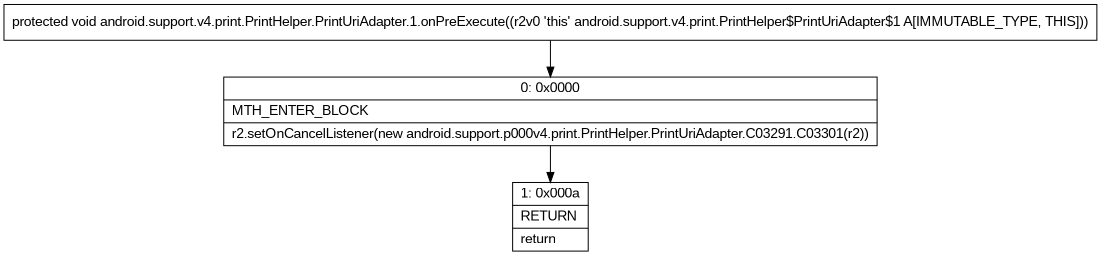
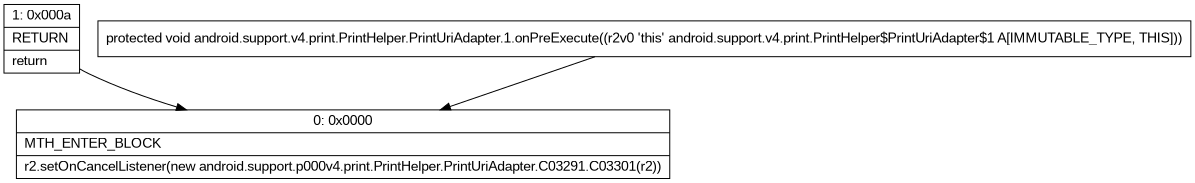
edge "0: 0x0000" -> "1: 0x000a": reversed
